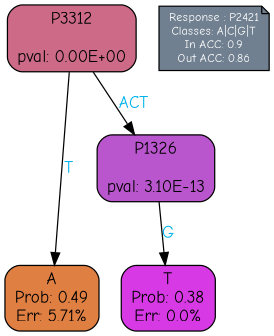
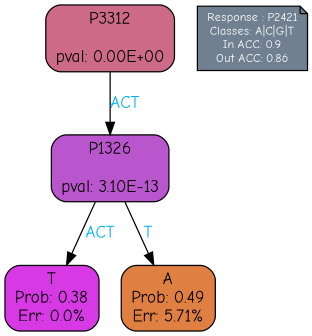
edge "P3312 pval: 0.00E+00" -> "A Prob: 0.49 Err: 5.71%": now "P1326 pval: 3.10E-13" -> "A Prob: 0.49 Err: 5.71%"
edge "P1326 pval: 3.10E-13" -> "T Prob: 0.38 Err: 0.0%": label "G" -> "ACT"
